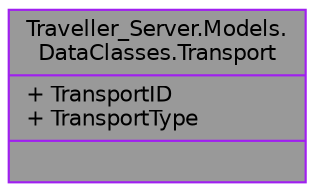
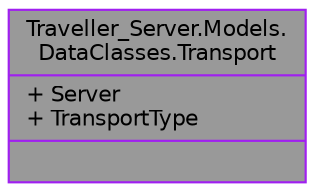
node "Traveller_Server.Models.": text "+ TransportID" -> "+ Server"
